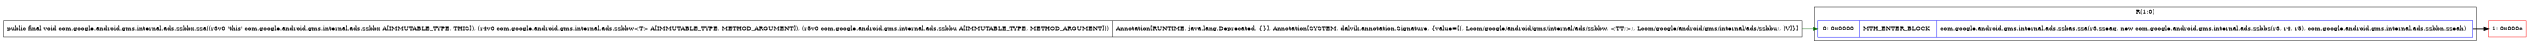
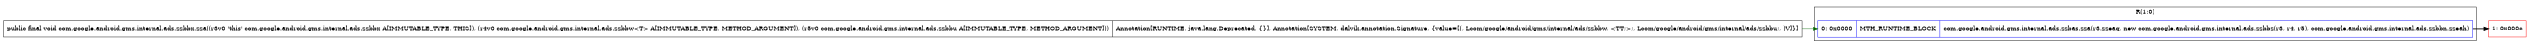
node "0: 0x0000": text "MTH_ENTER_BLOCK" -> "MTH_RUNTIME_BLOCK"
